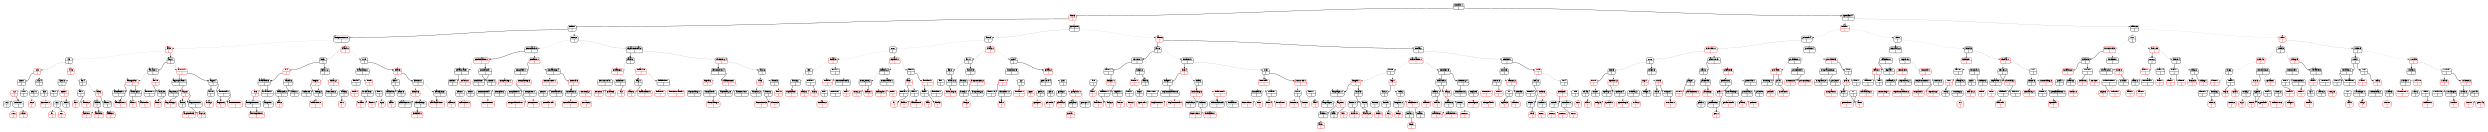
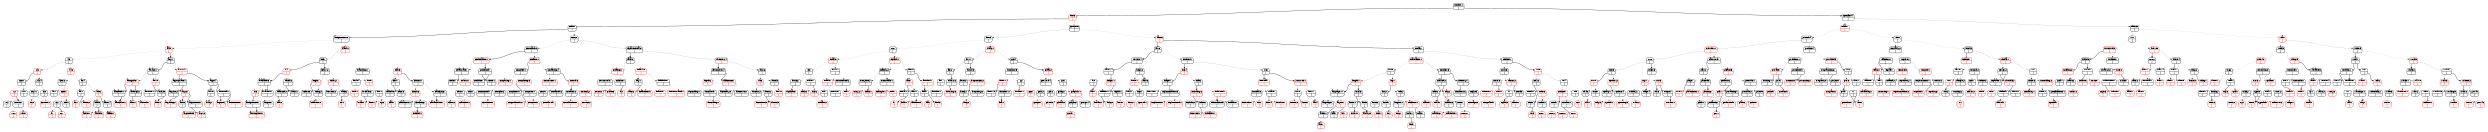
node "c:15": removed
